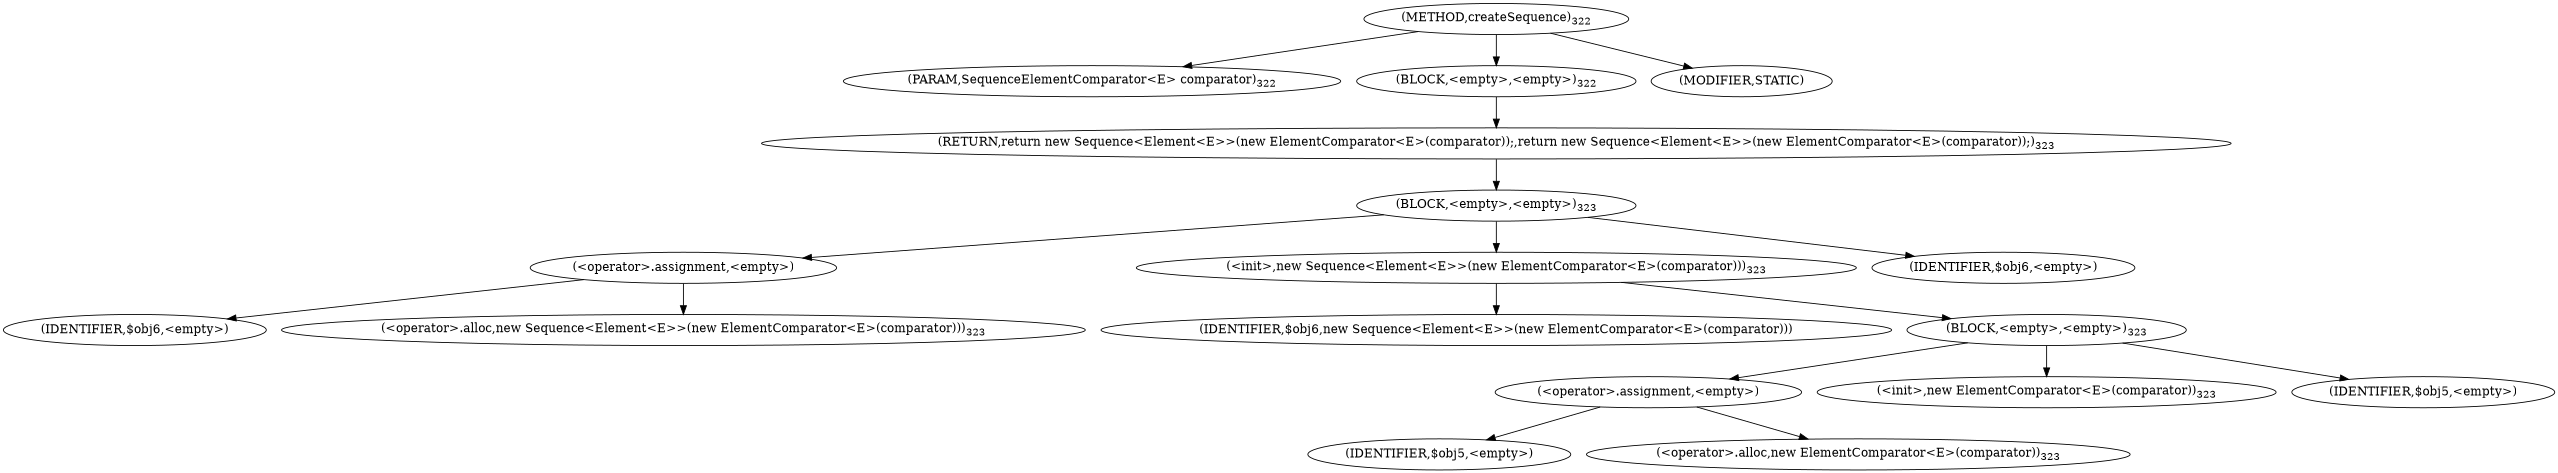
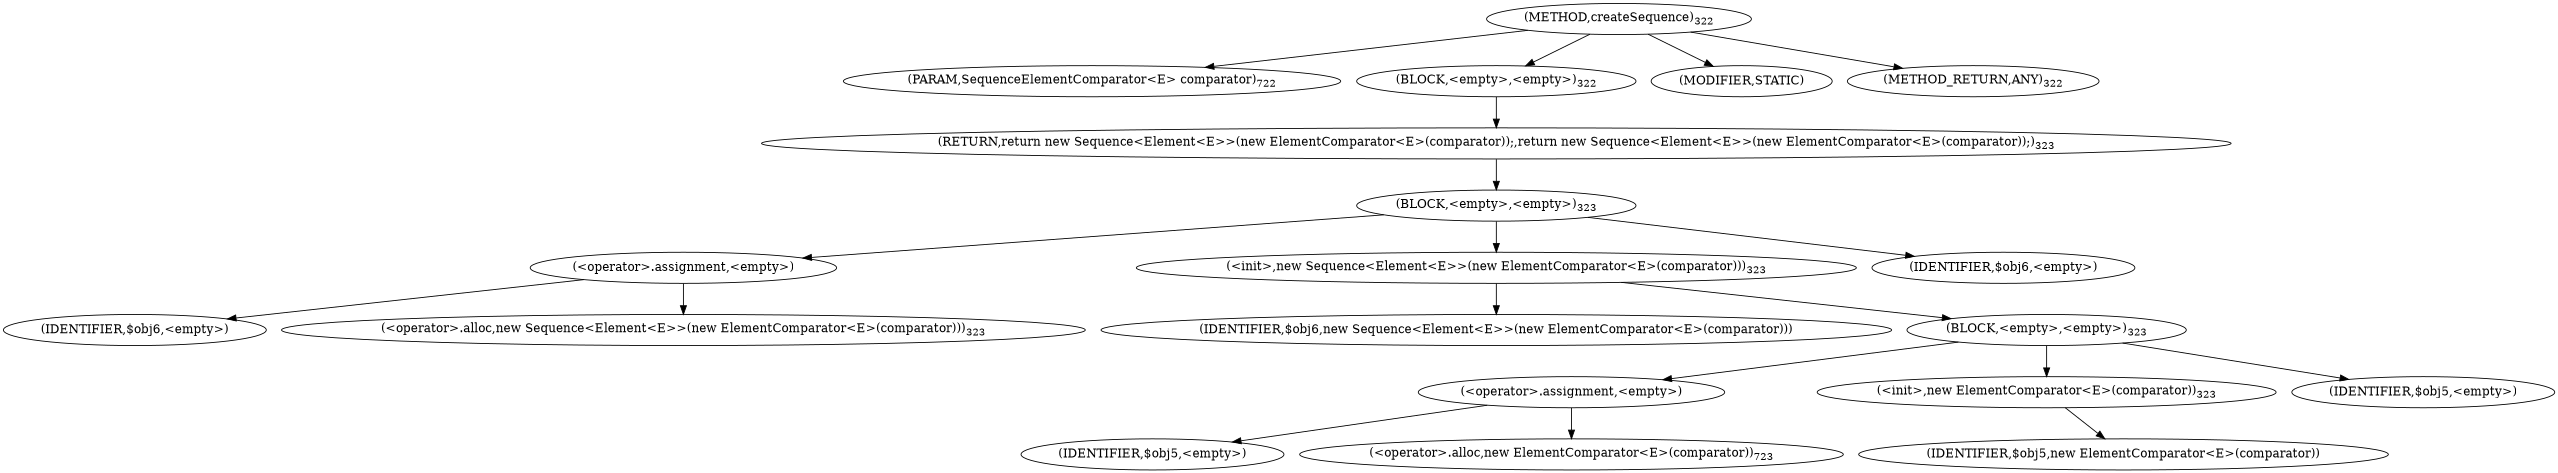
node "(PARAM,SequenceElementComparator<E> comparator)": text "322" -> "722"
node "(METHOD_RETURN,ANY)": added
node "(<operator>.alloc,new ElementComparator<E>(comparator))": text "323" -> "723"
node "(IDENTIFIER,$obj5,new ElementComparator<E>(comparator))": added
